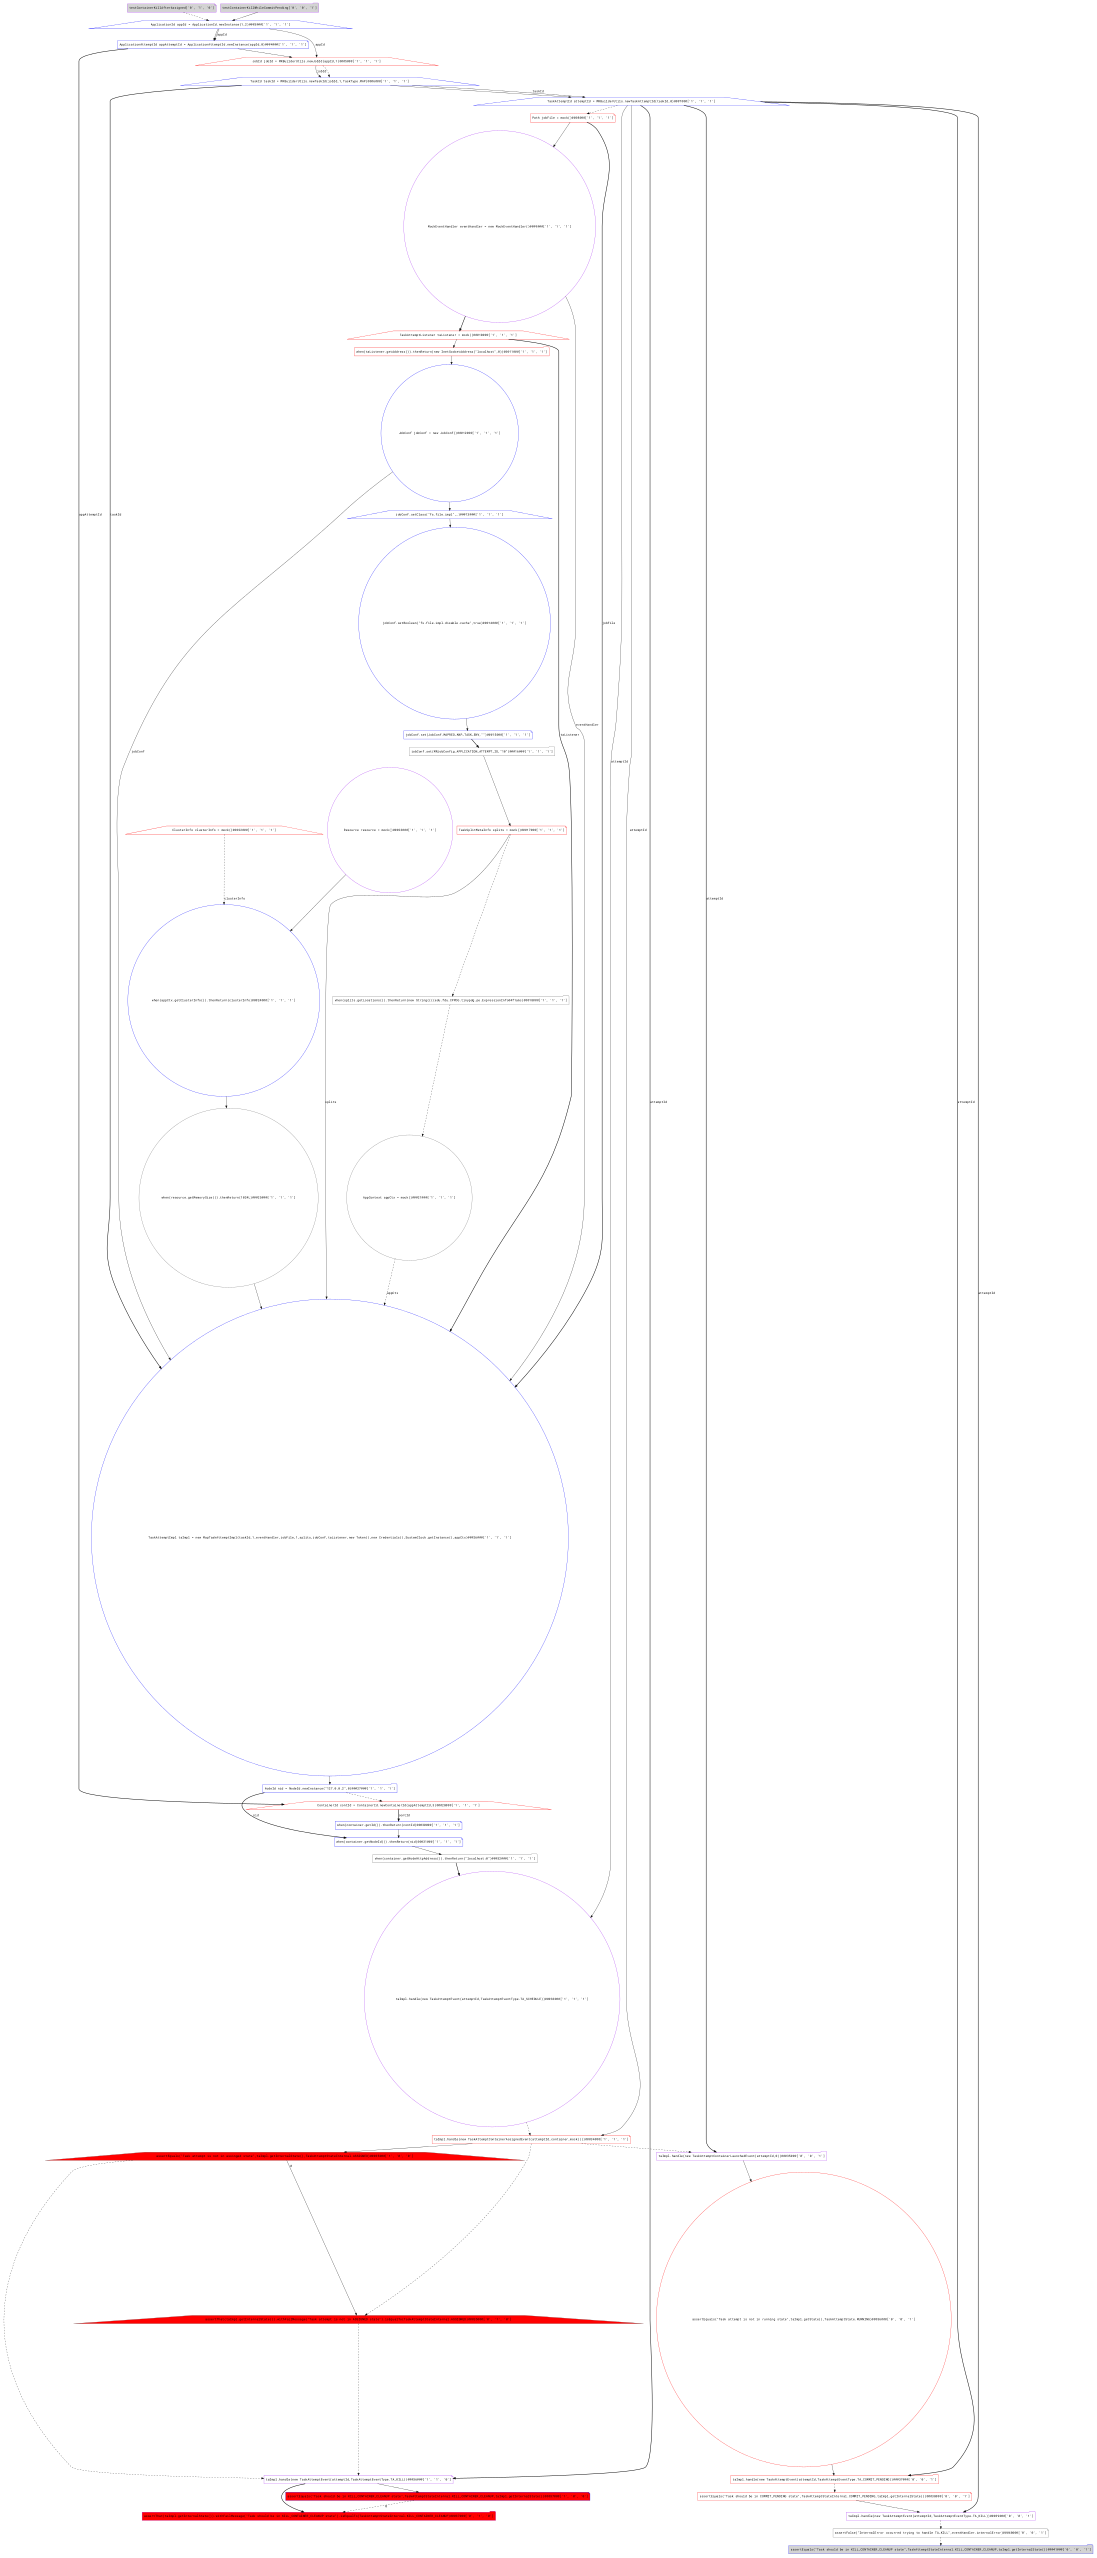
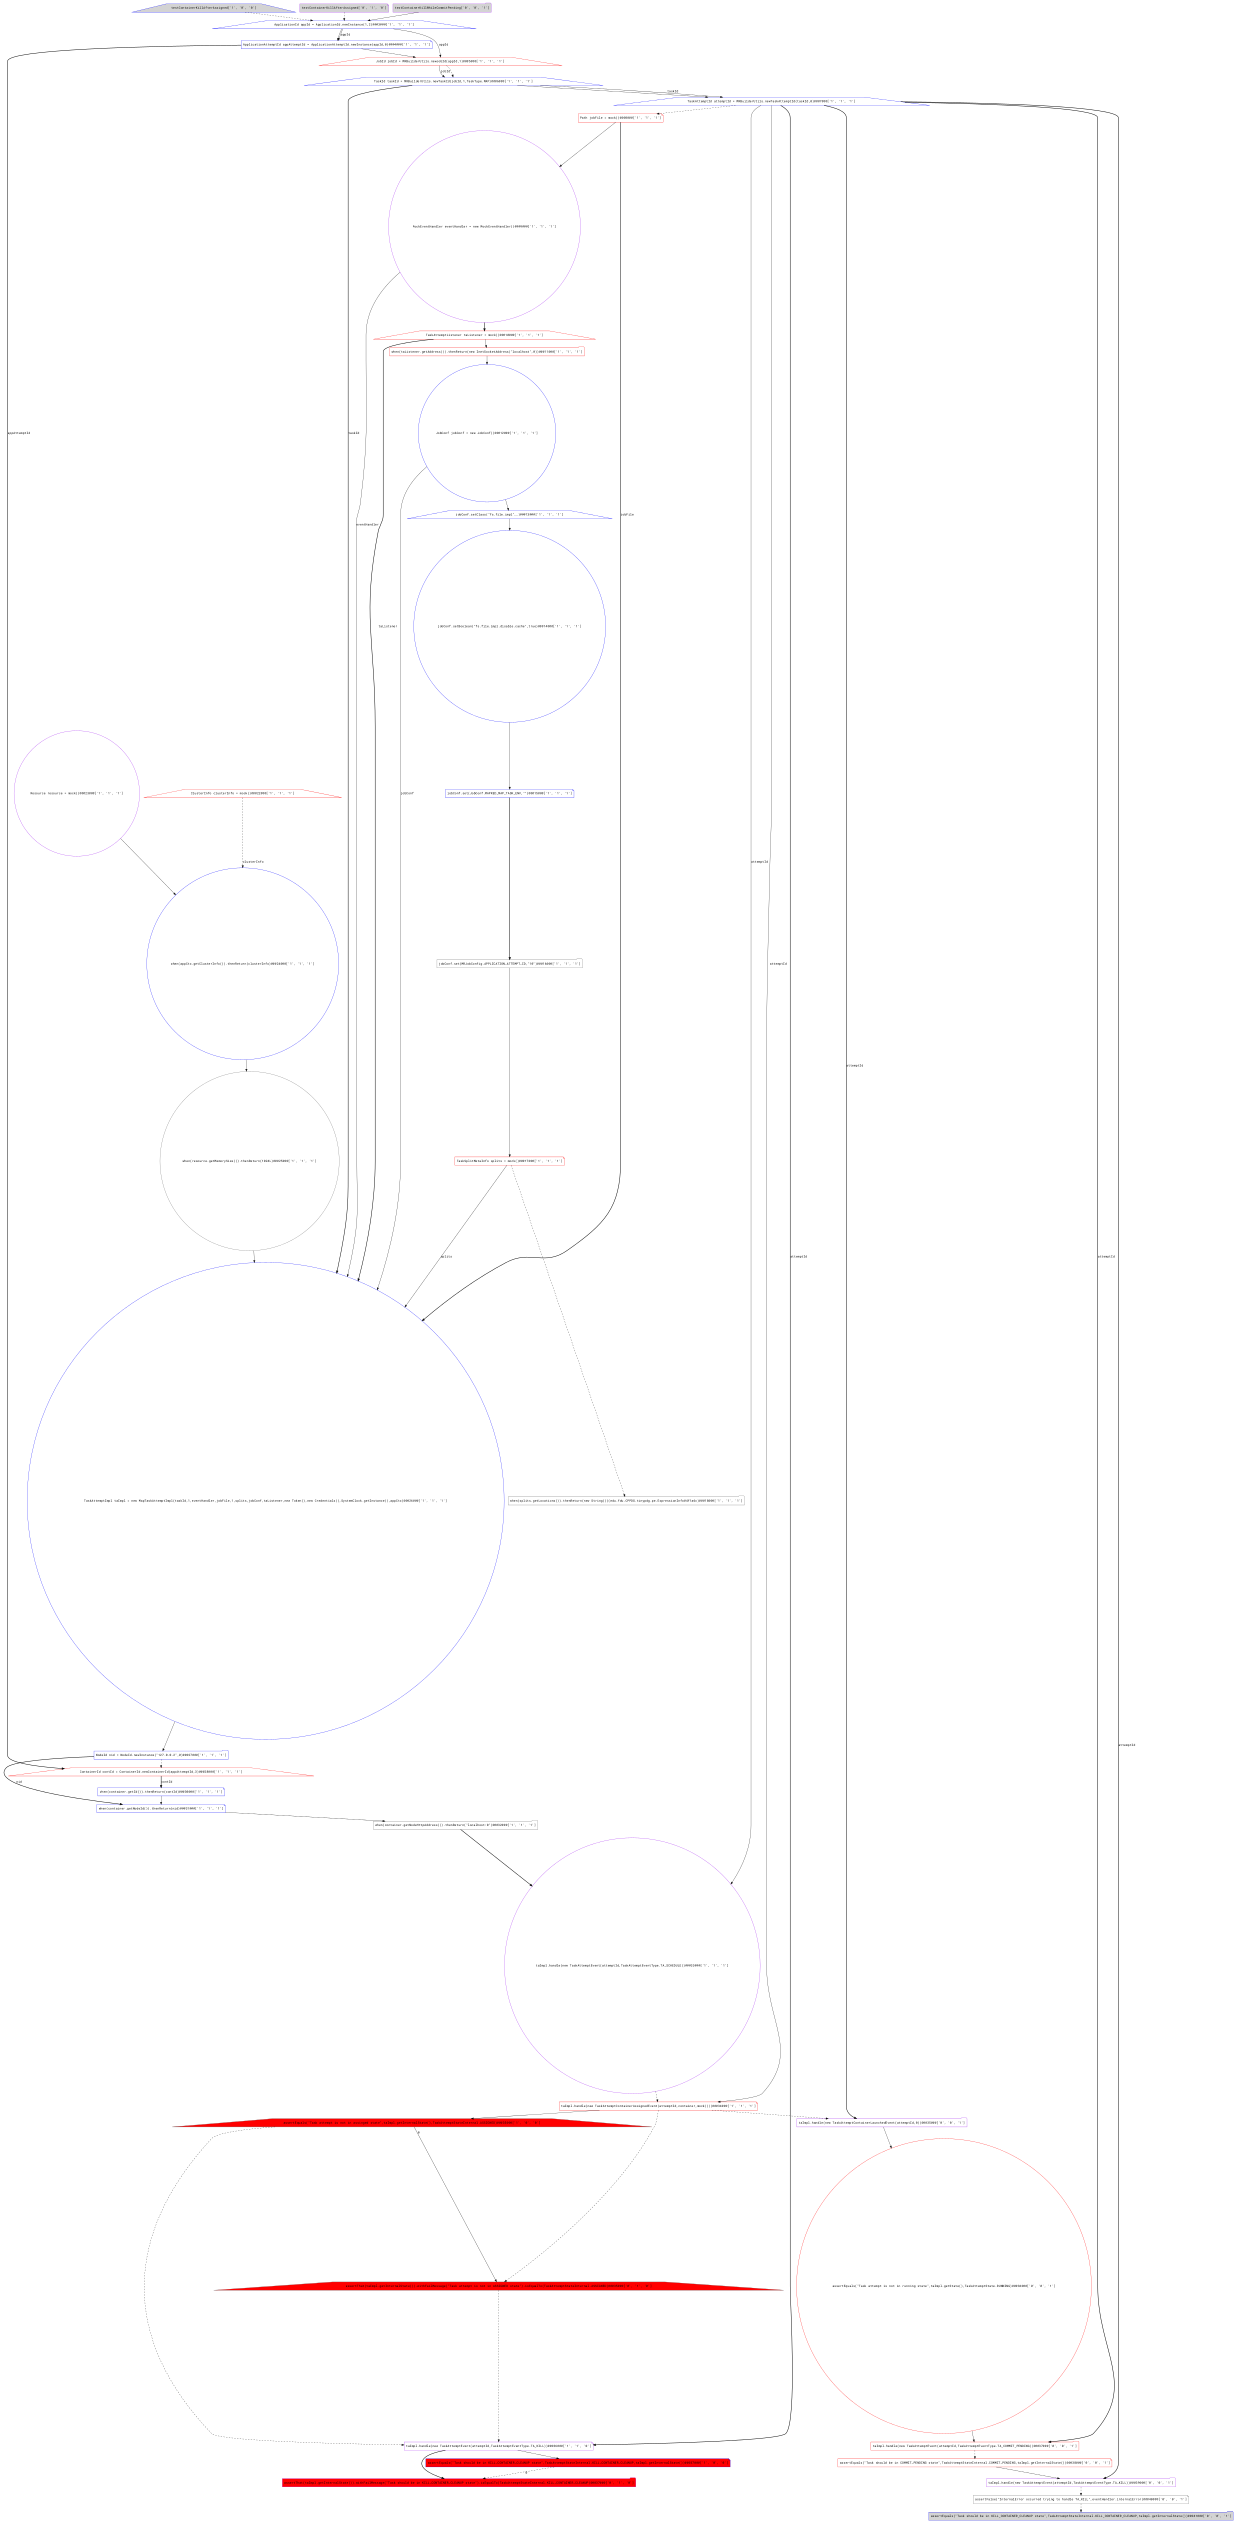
node "testContainerKillAfterAssigned['1', '0', '0']": added
node "AppContext appCtx = mock()@@@21@@@['1', '1', '1']": removed
